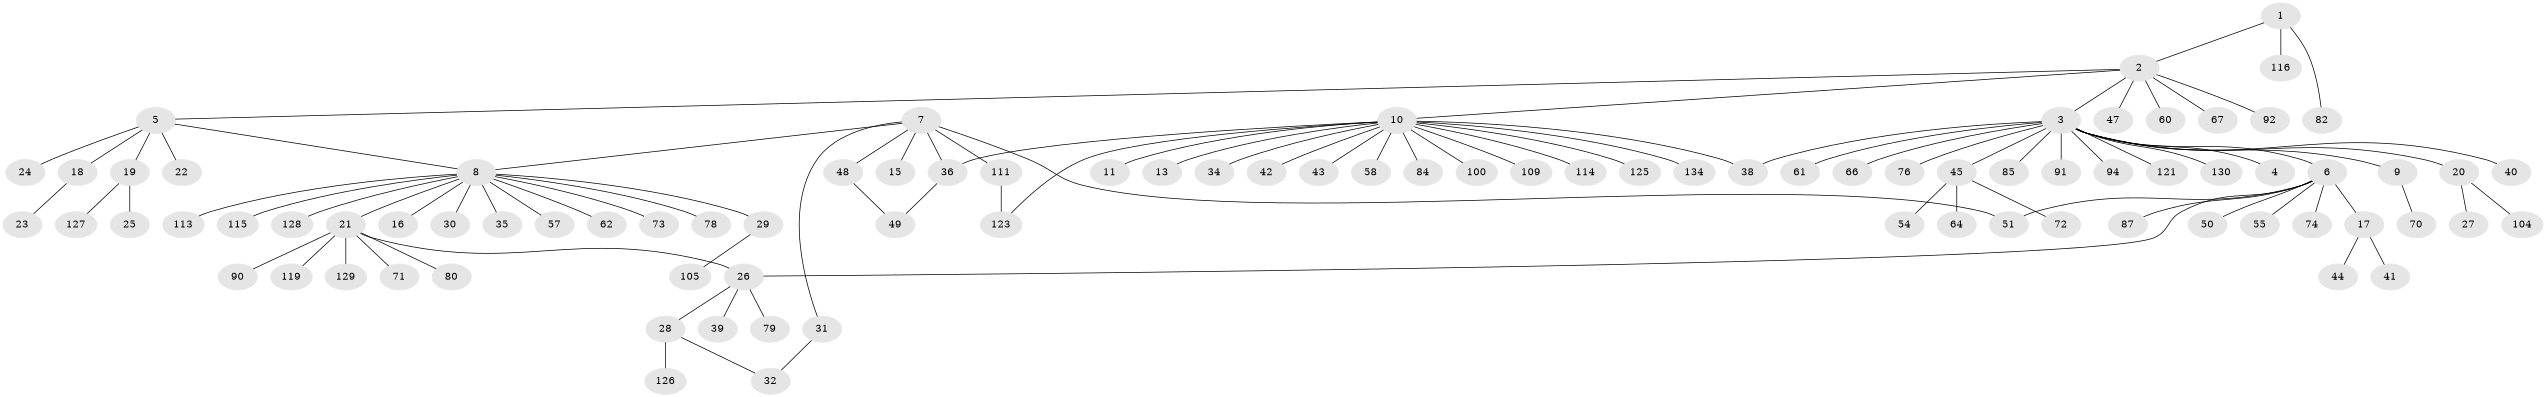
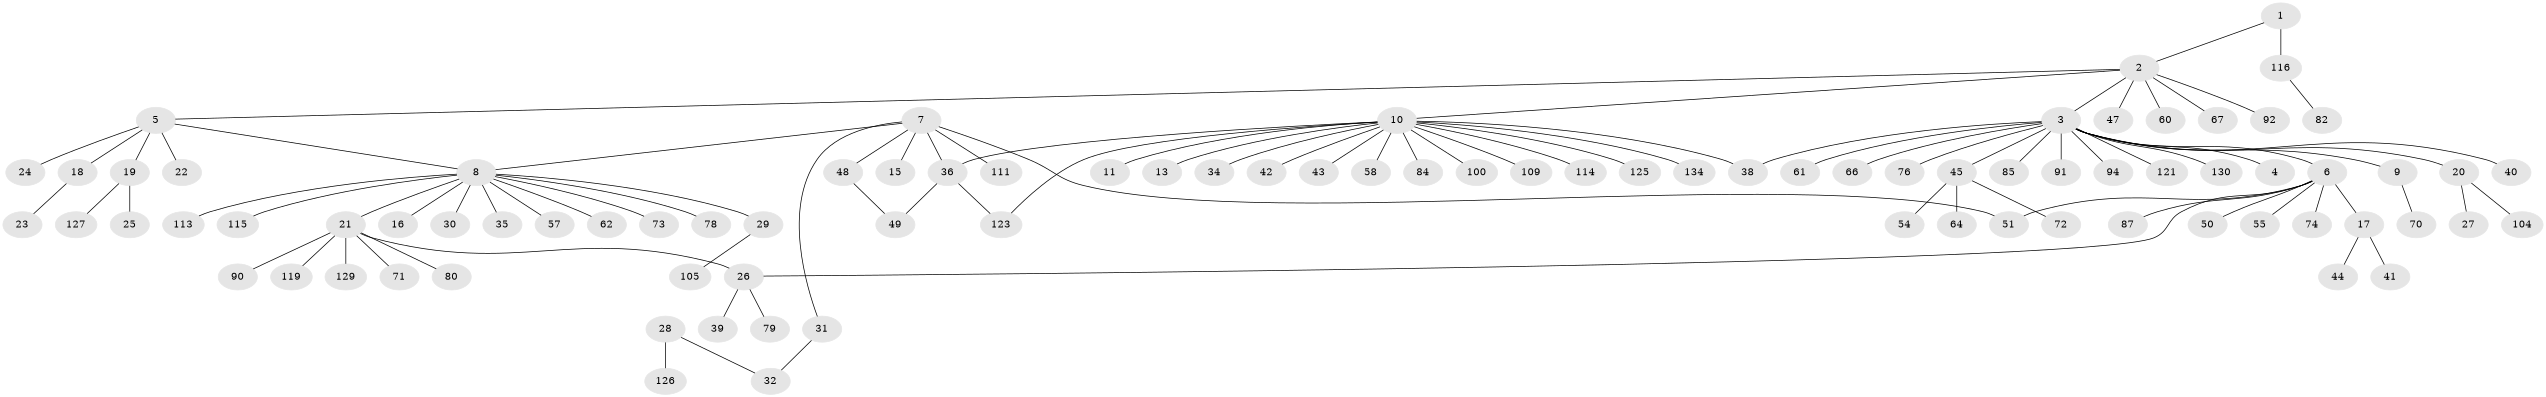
edge "1" -- "82": now "116" -- "82"
edge "111" -- "123": now "36" -- "123"
node "128": removed
edge "26" -- "28": removed
